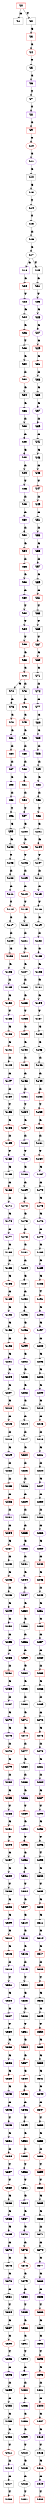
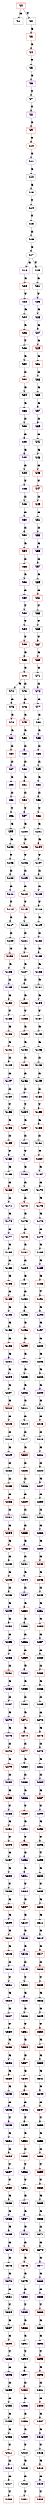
node "S208": shape folder -> ellipse
